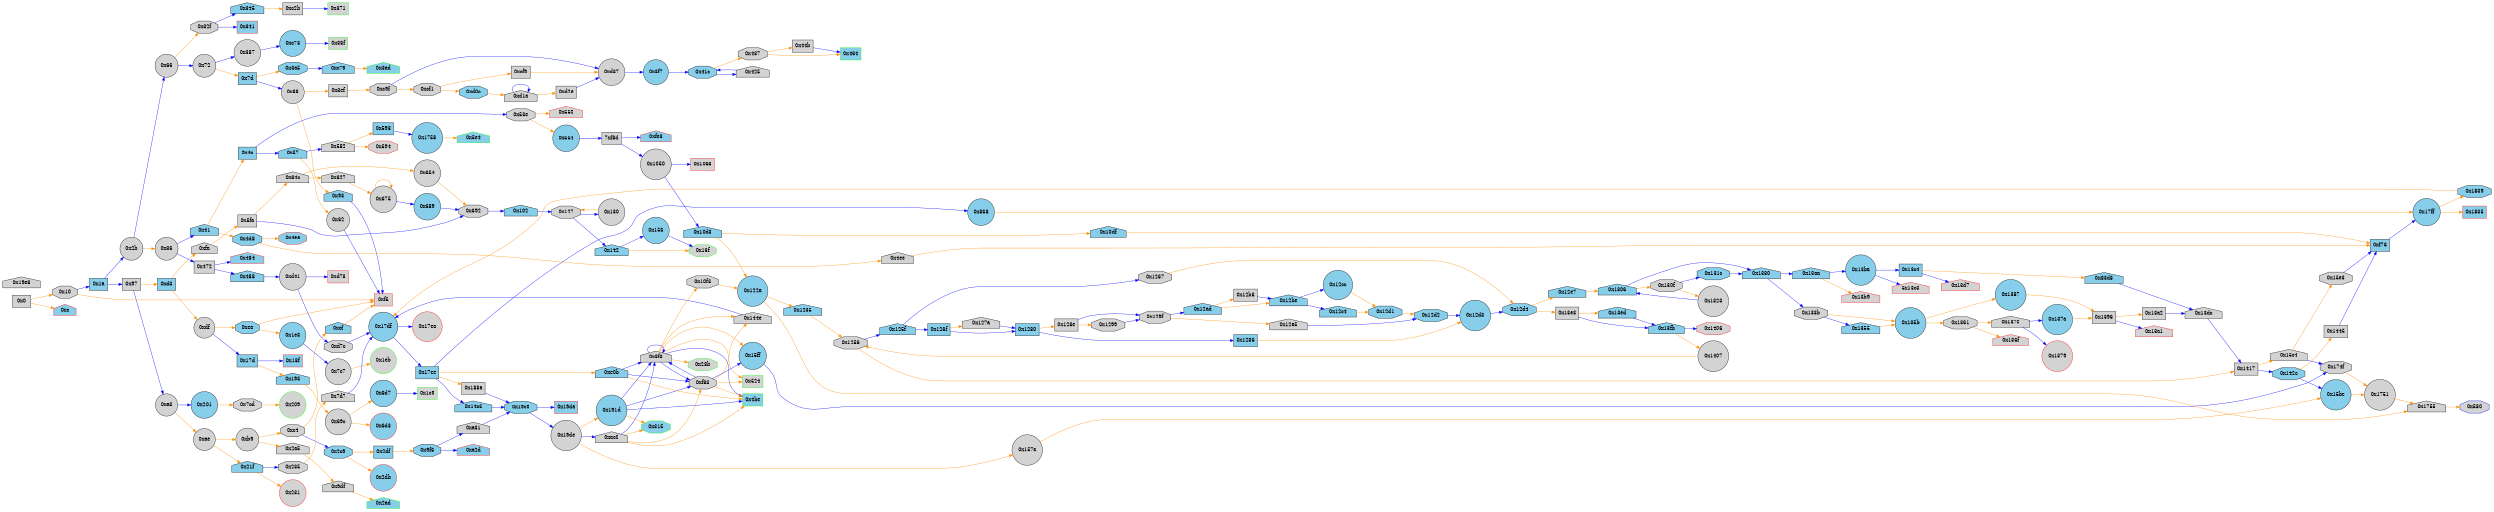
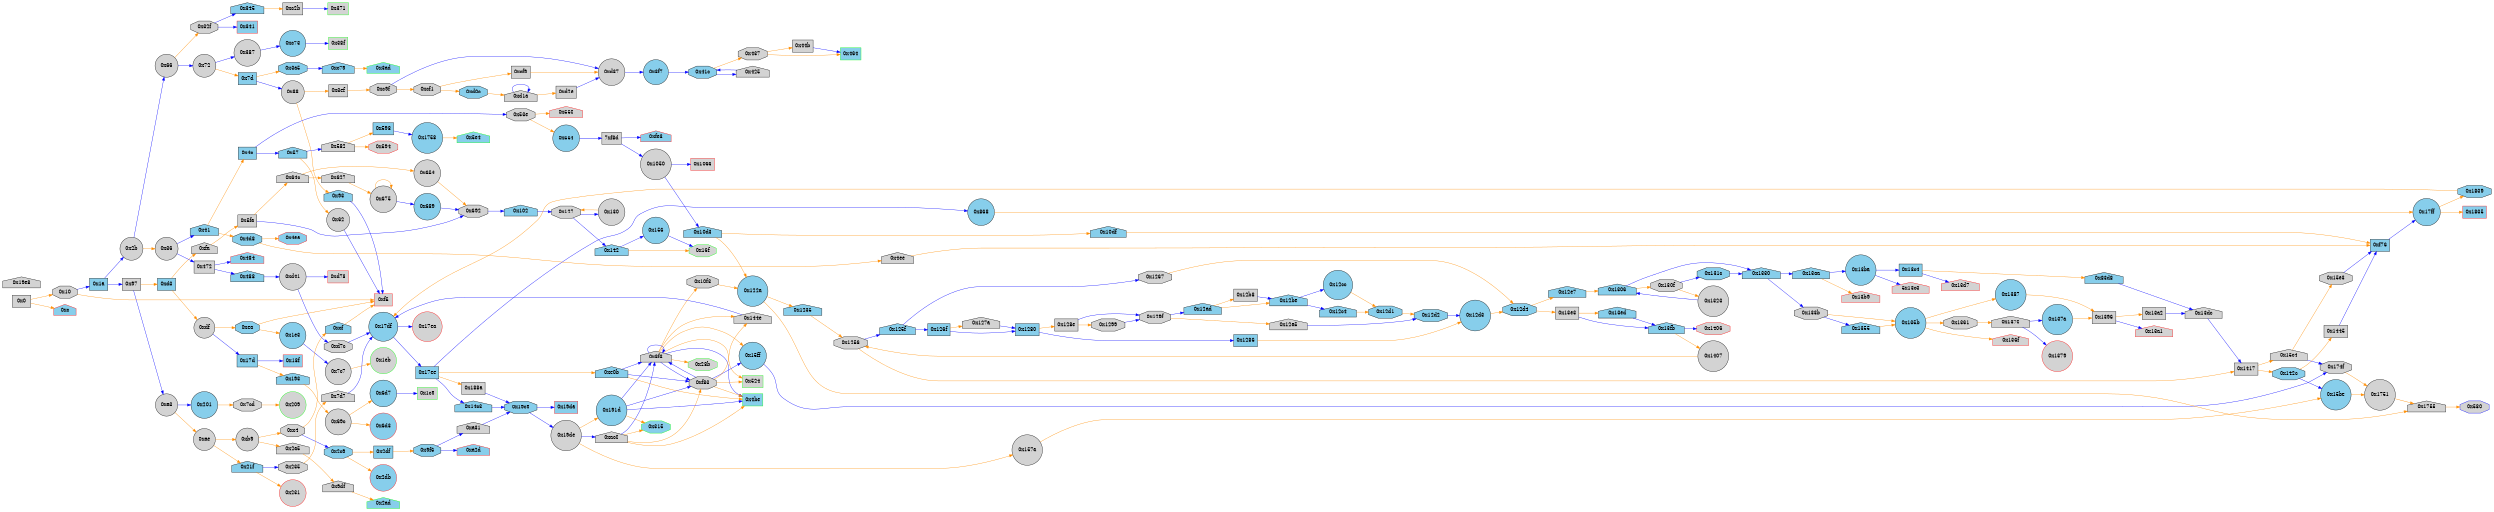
edge "0x12d3" -> "0x12d4": color blue -> darkorange
edge "0x1361" -> "0x136f": now "0x135b" -> "0x136f"
edge "0x1417" -> "0x142c": color blue -> darkorange
